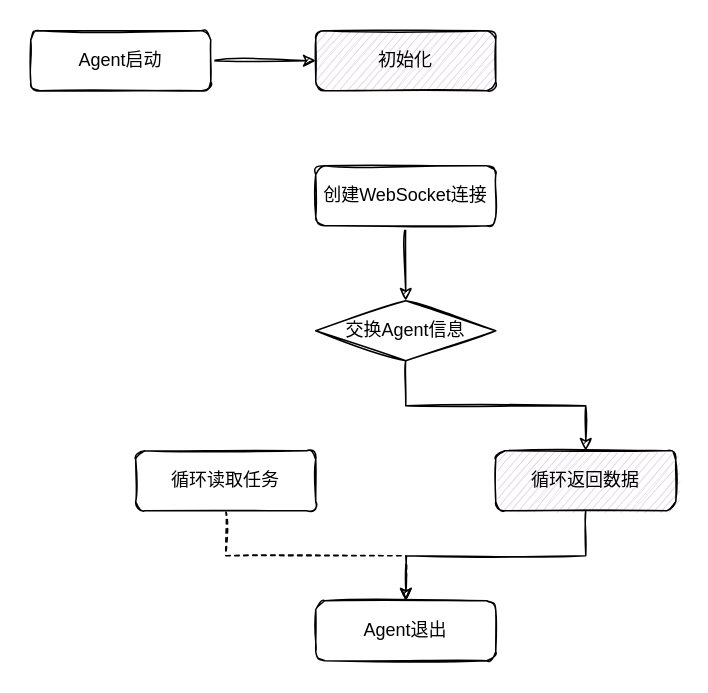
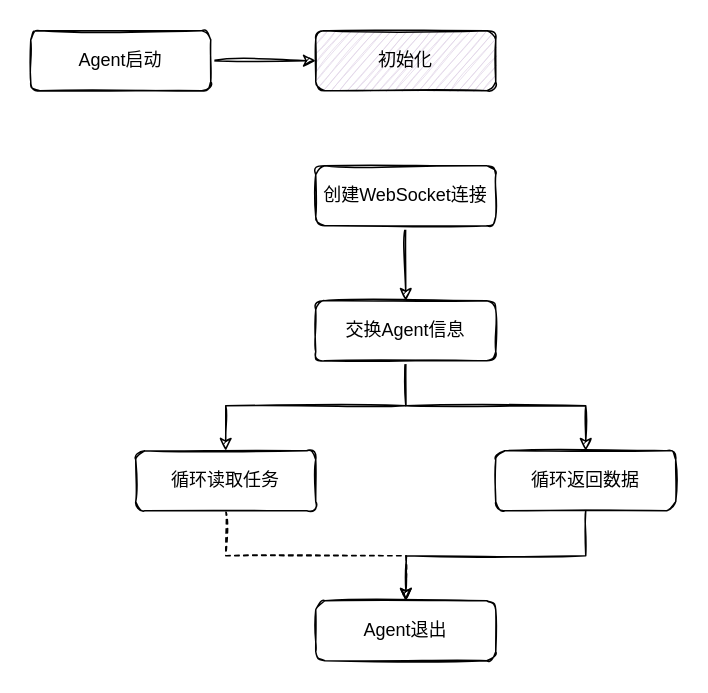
node "交换Agent信息": shape diamond -> rounded rectangle
edge "交换Agent信息" -> "循环读取任务": added
node "循环返回数据": fillcolor #e1d5e7 -> #ffffff
